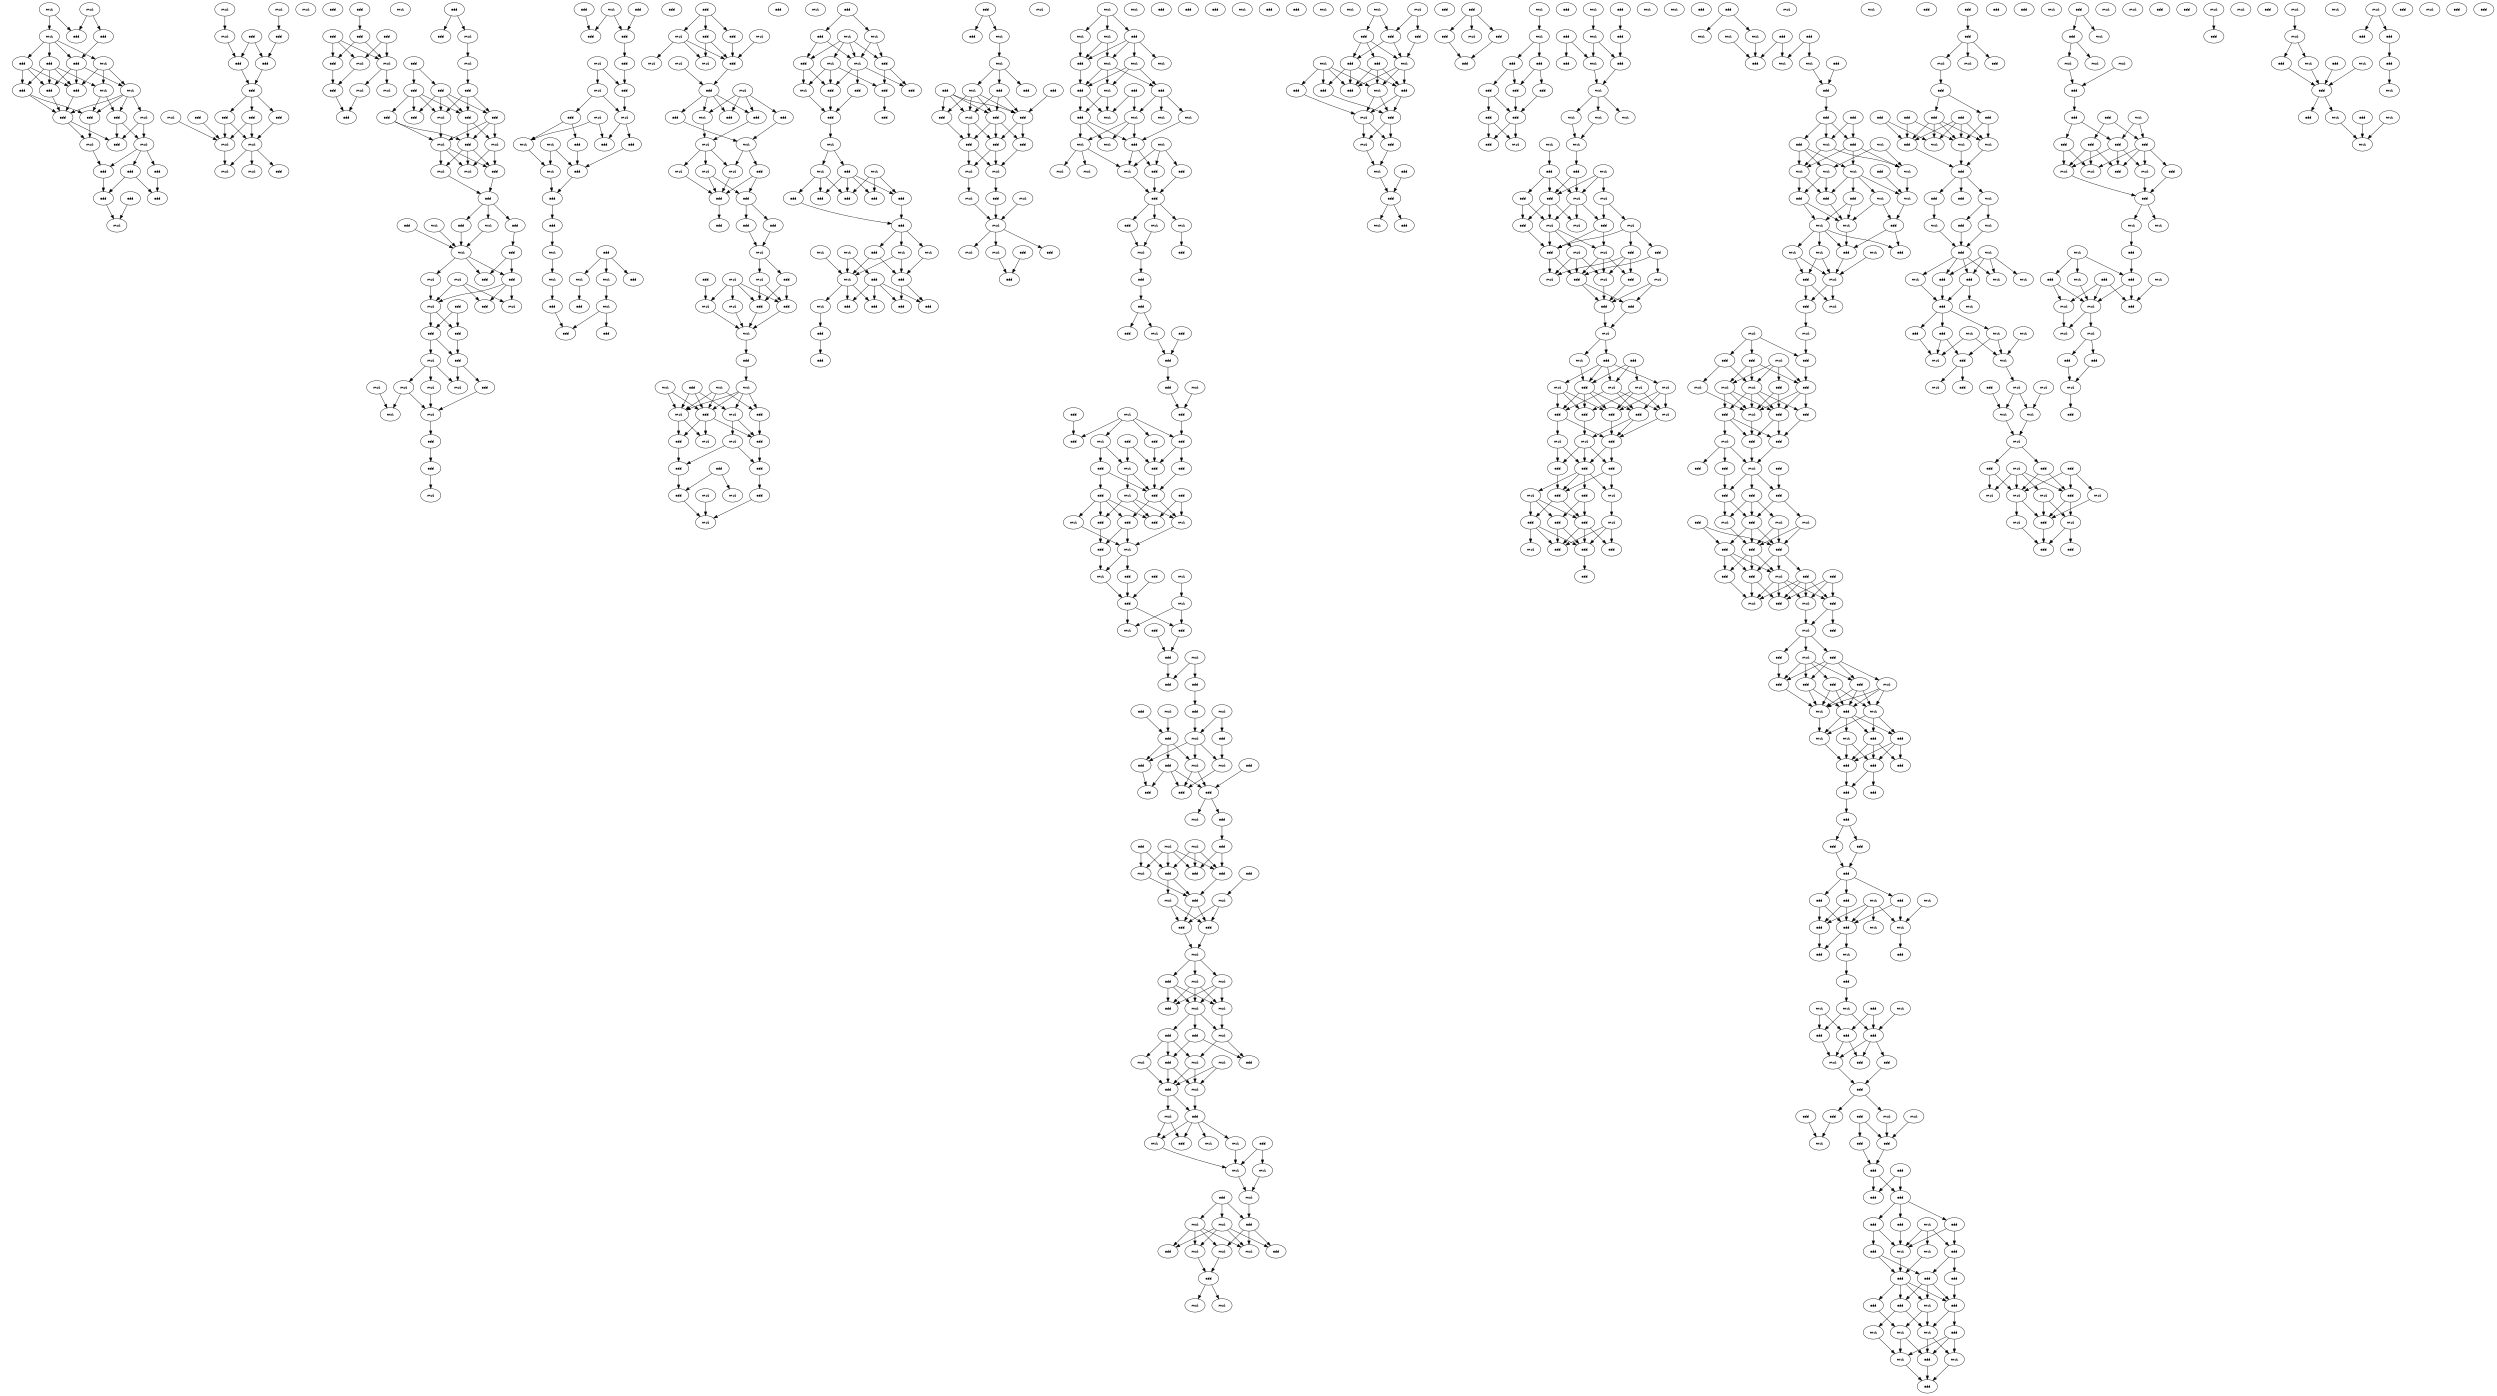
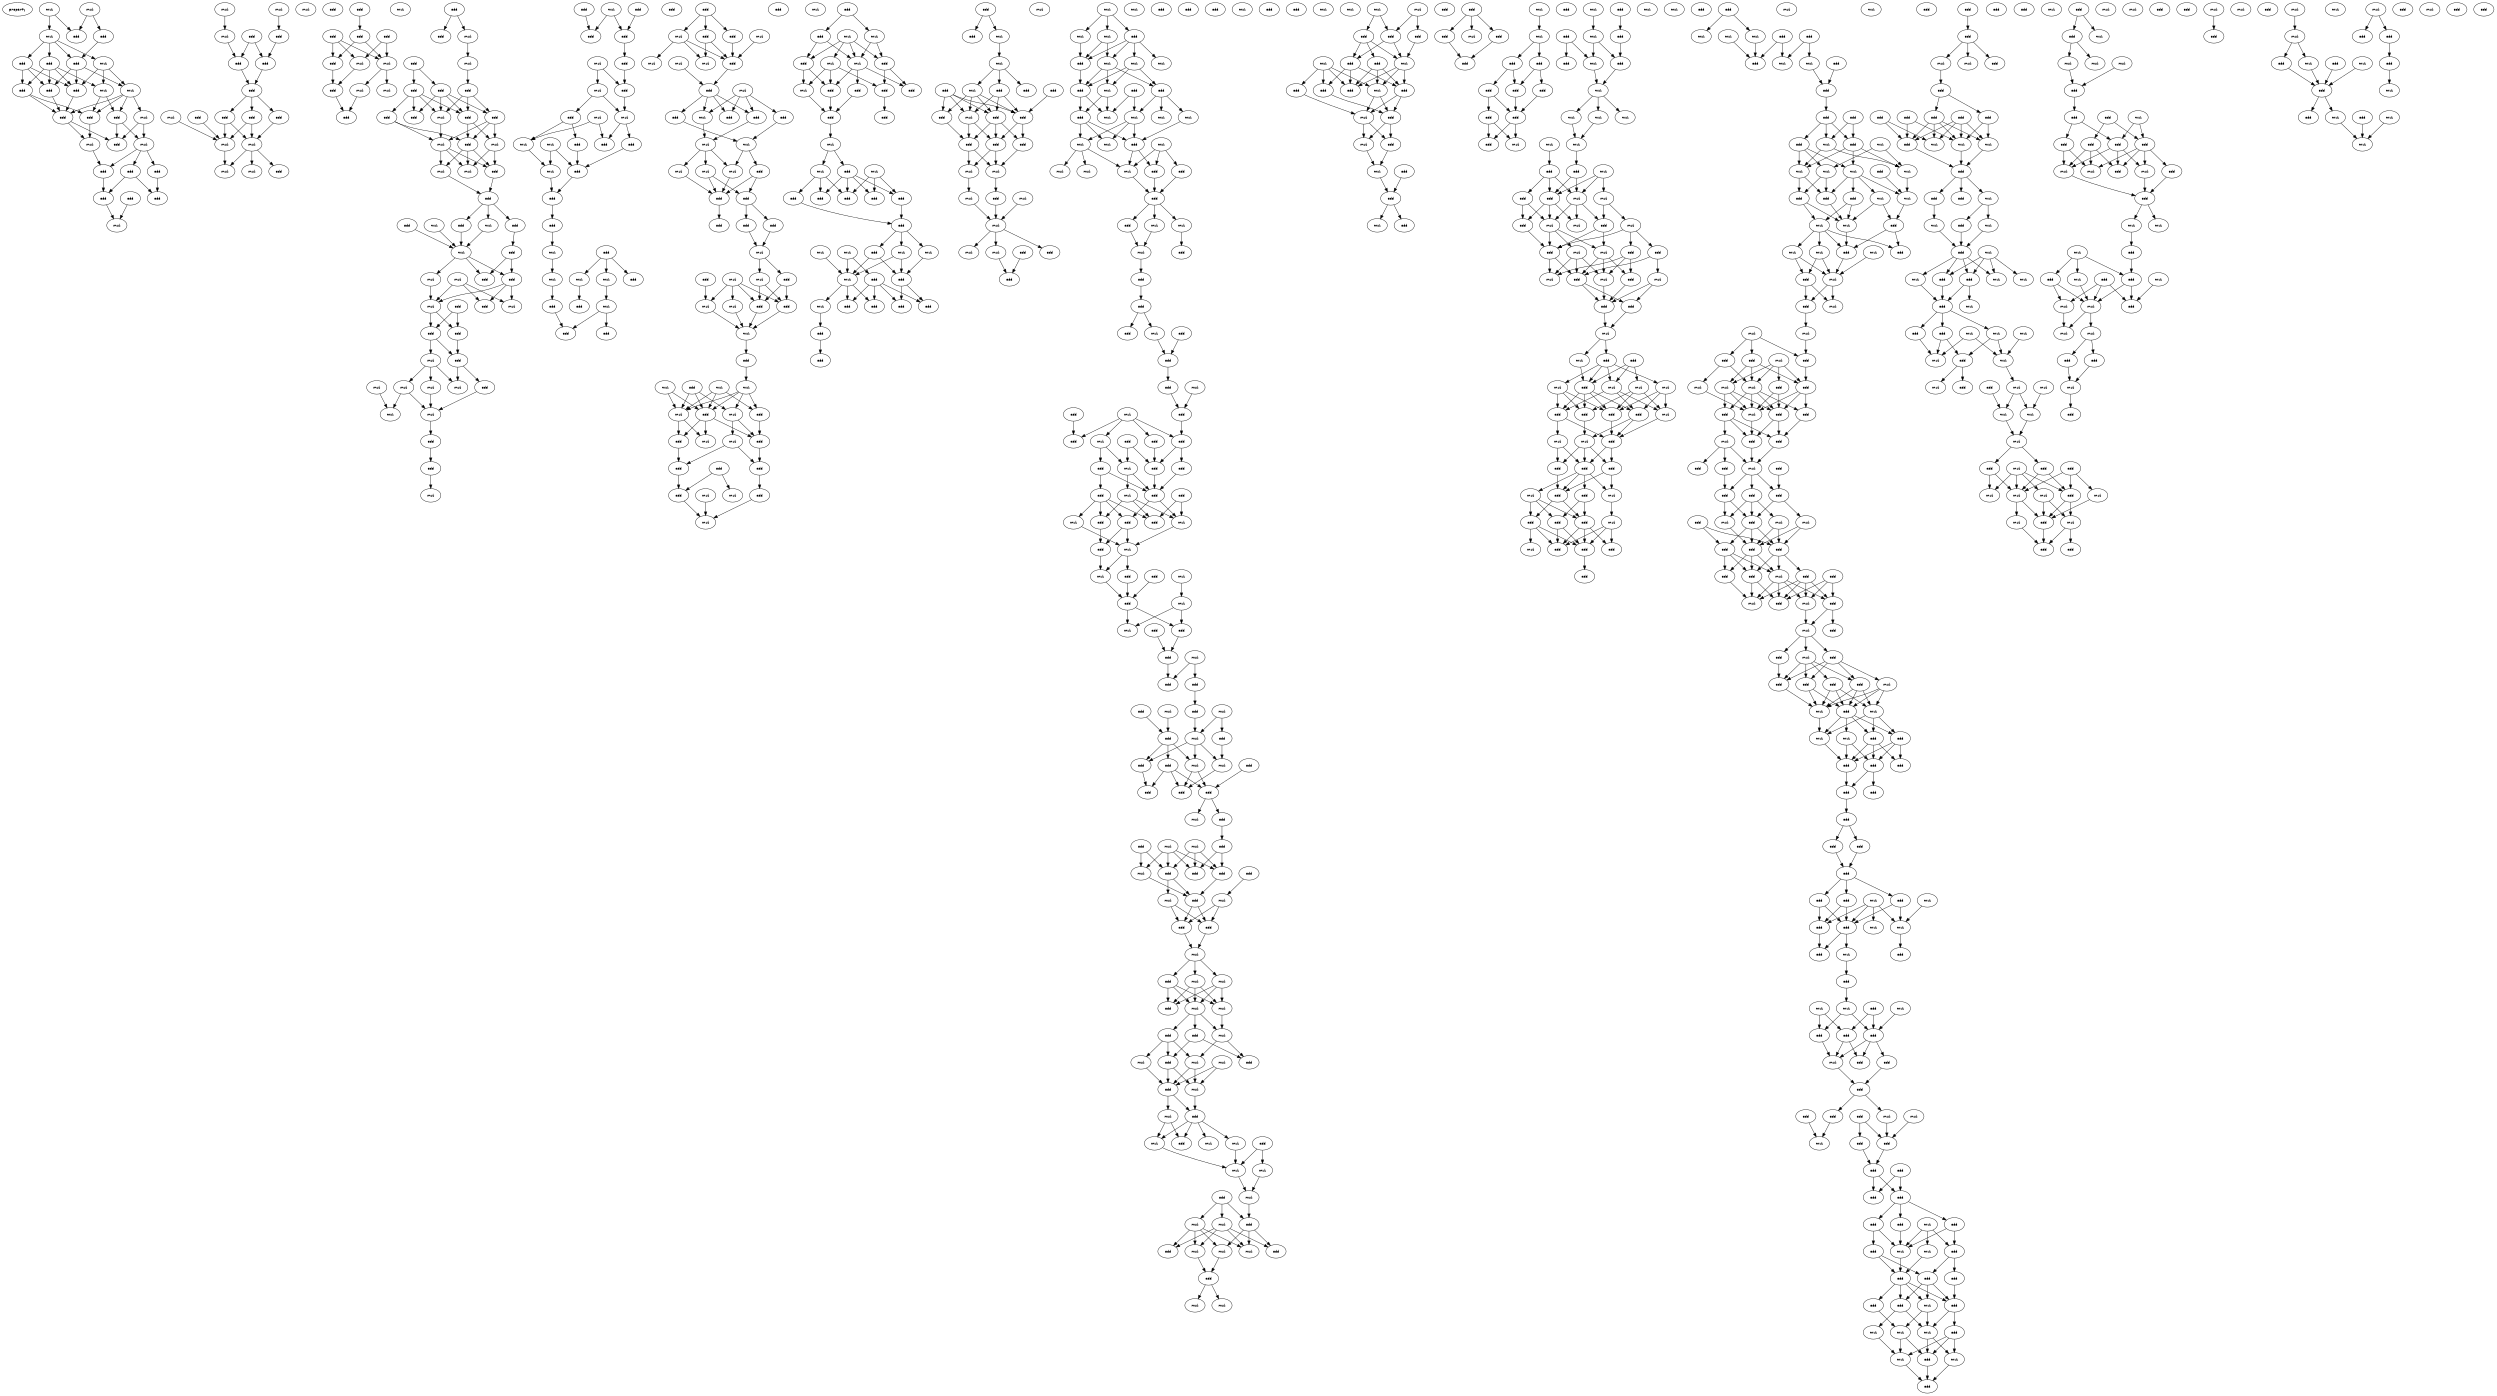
node "property": added
